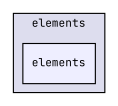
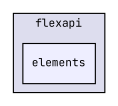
cluster "elements": label "elements" -> "flexapi"
